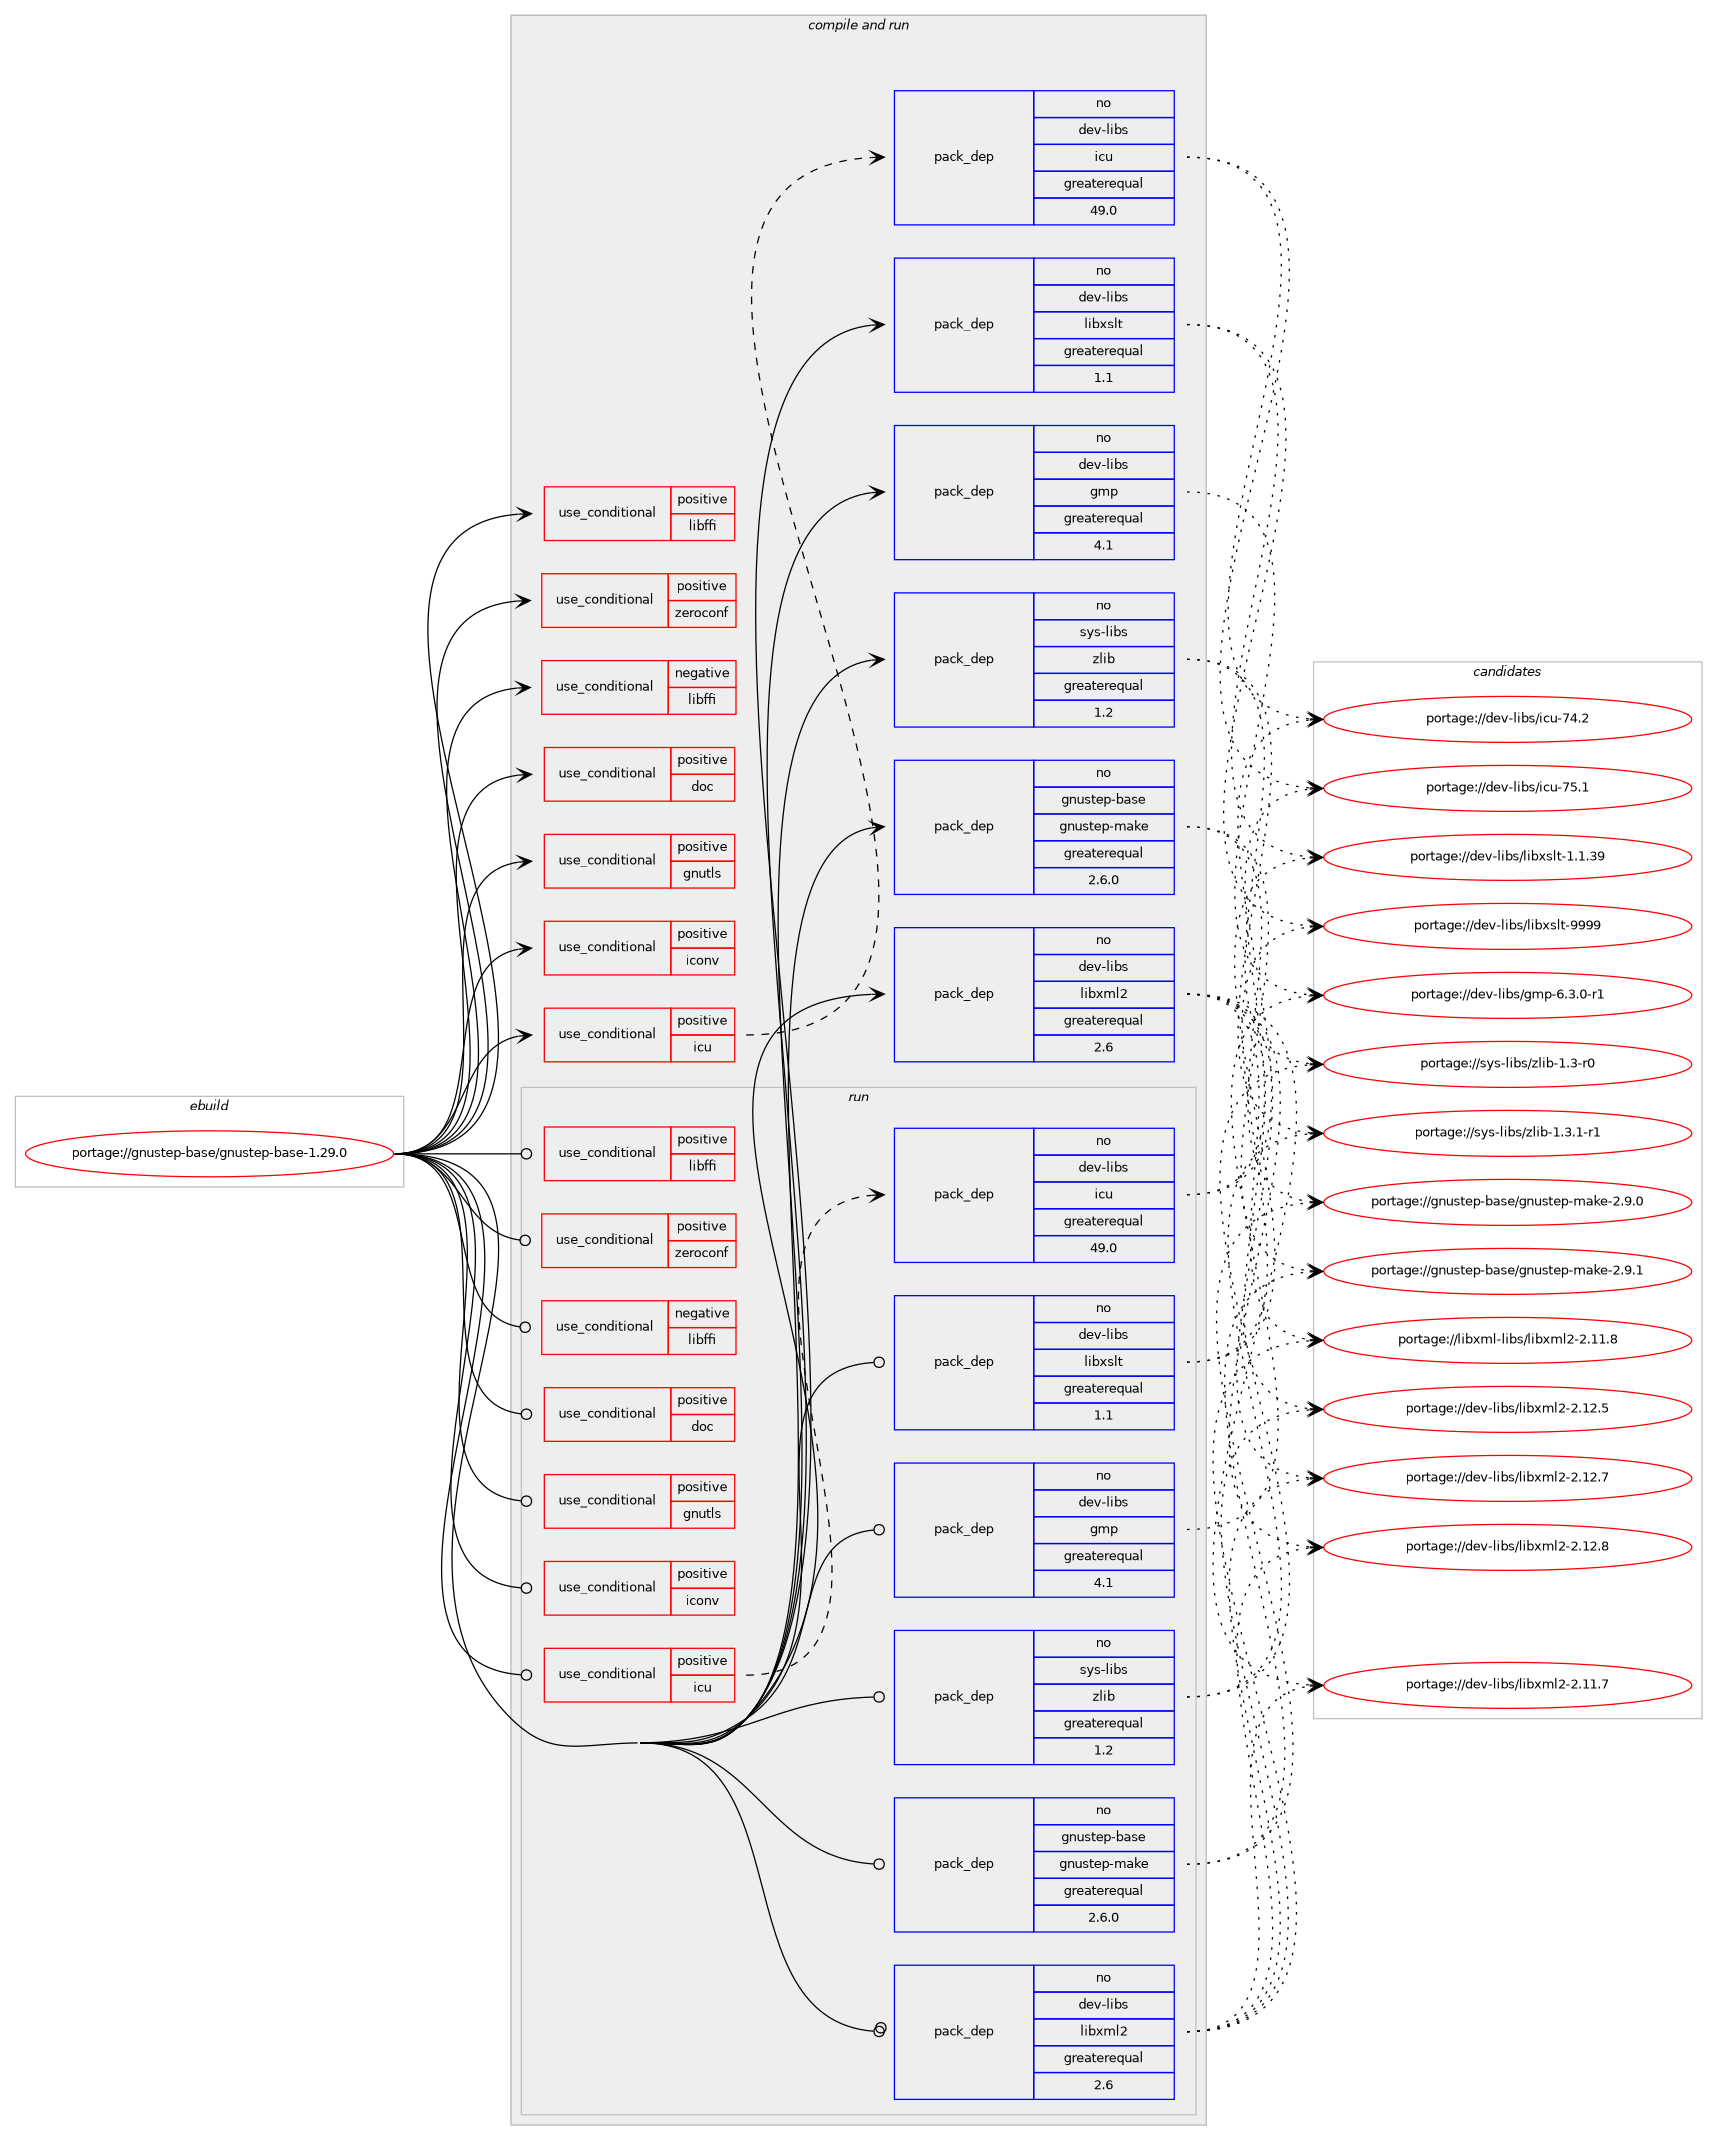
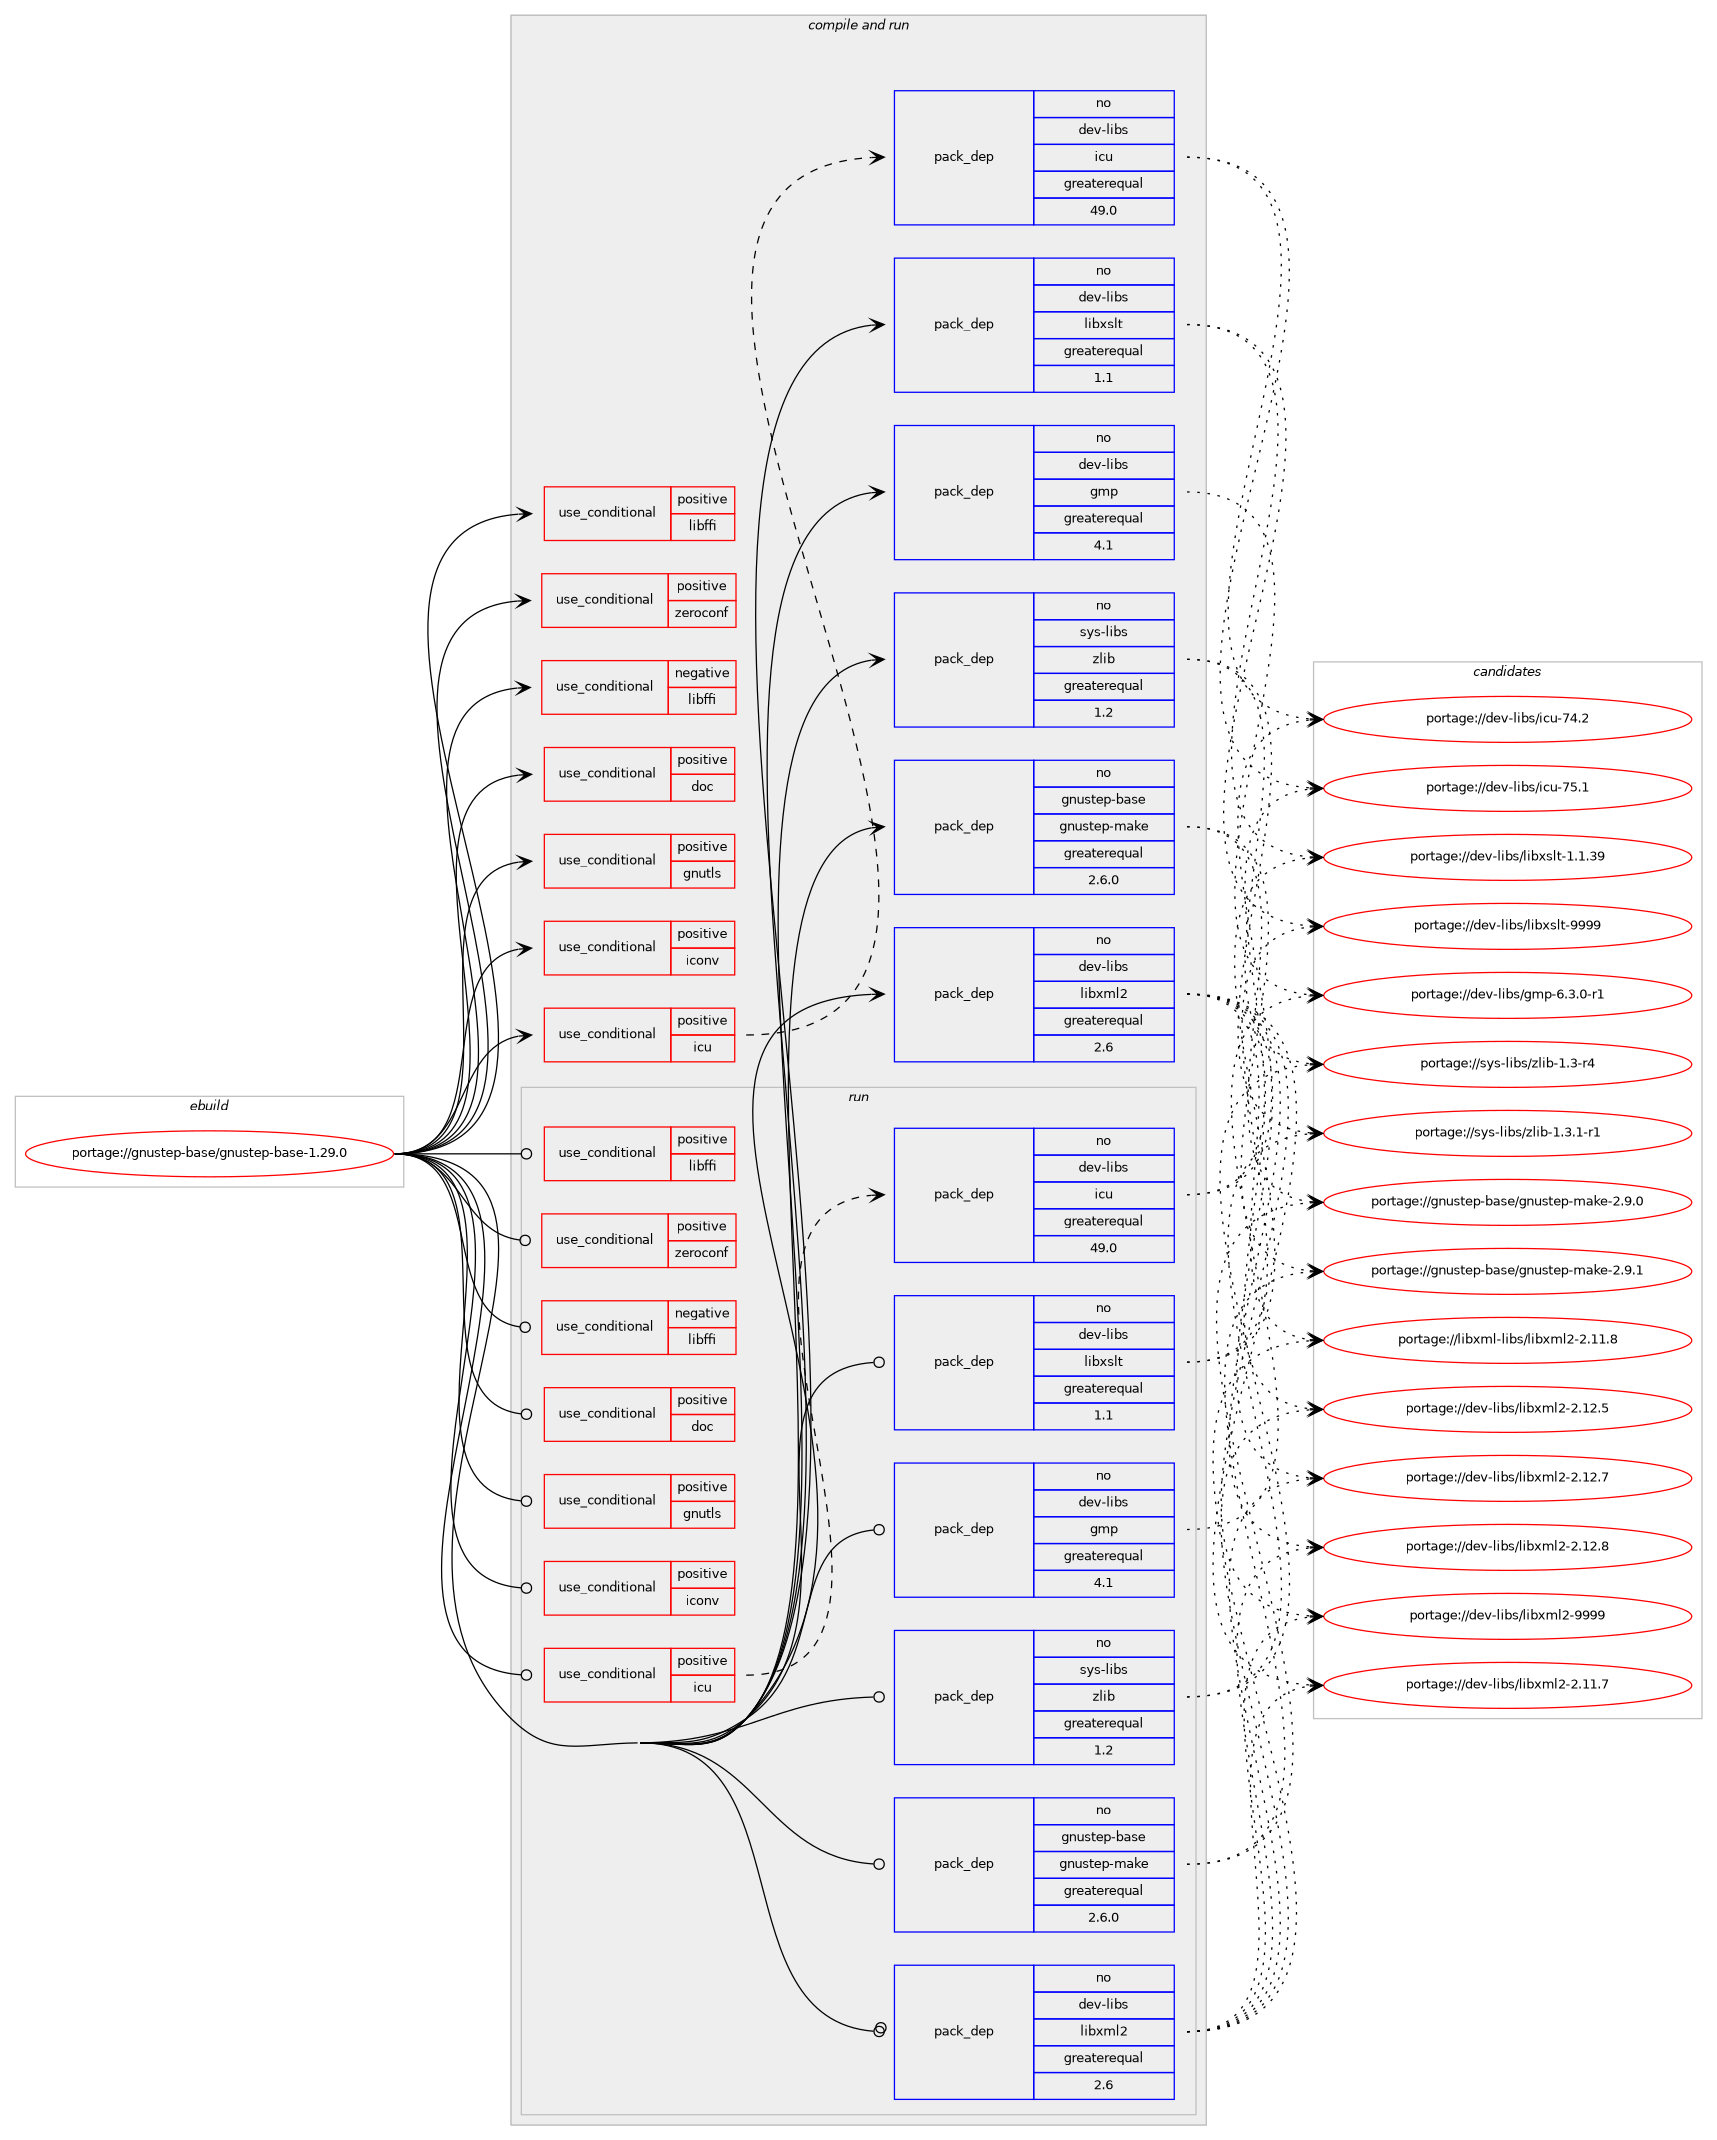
node "portage://sys-libs/zlib-1.3-r0": label "portage://sys-libs/zlib-1.3-r0" -> "portage://sys-libs/zlib-1.3-r4"
node "portage://dev-libs/libxml2-9999": added
